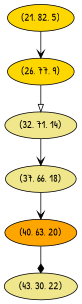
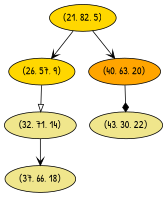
node "(26, 77, 9)": label "(26, 77, 9)" -> "(26, 57, 9)"
edge "(37, 66, 18)" -> "(40, 63, 20)": now "(21, 82, 5)" -> "(40, 63, 20)"
